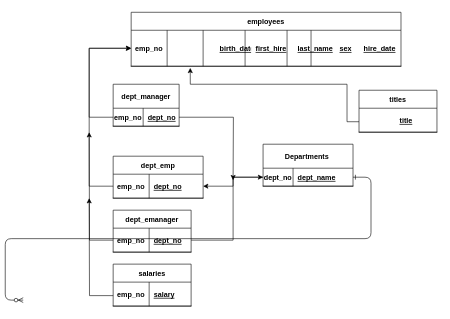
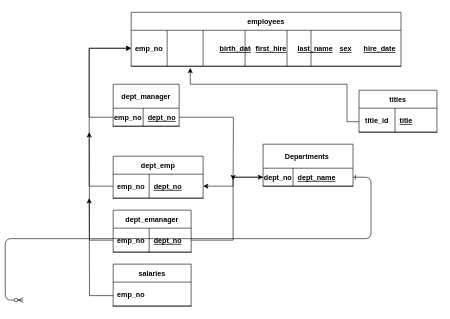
node "title_id": added
node "salary": removed
